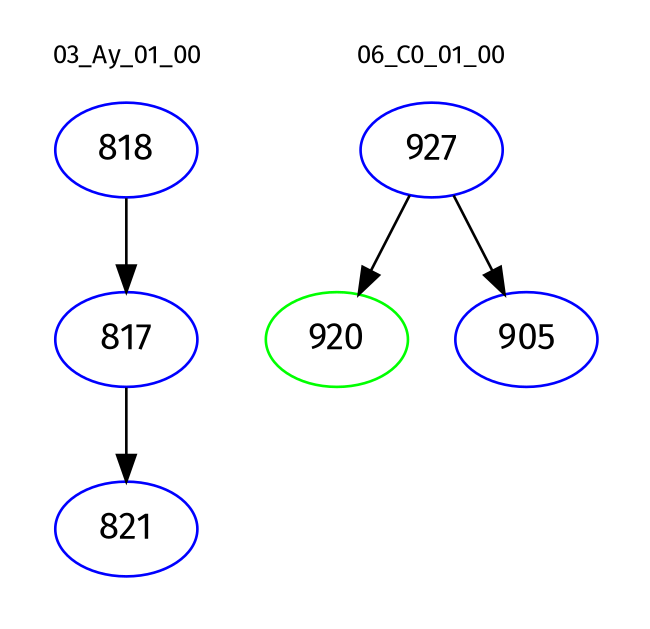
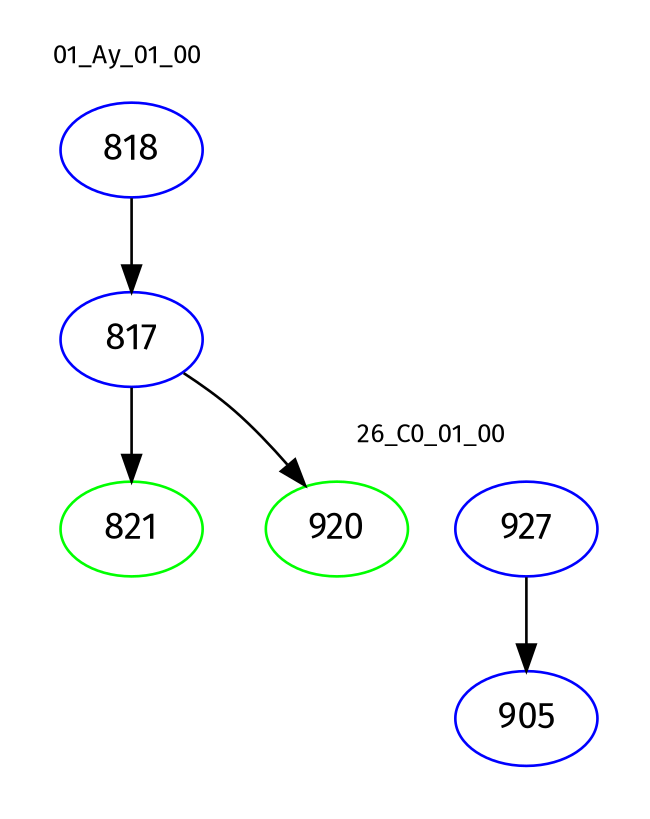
cluster "03_Ay_01_00": label "03_Ay_01_00" -> "01_Ay_01_00"
cluster "06_C0_01_00": label "06_C0_01_00" -> "26_C0_01_00"
edge "927" -> "920": now "817" -> "920"
node "821": color blue -> green
